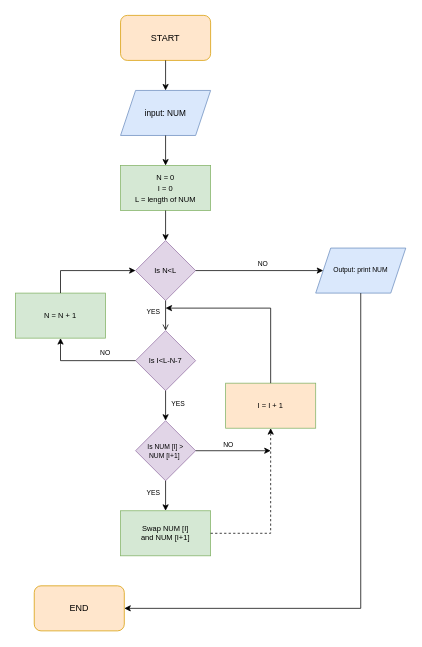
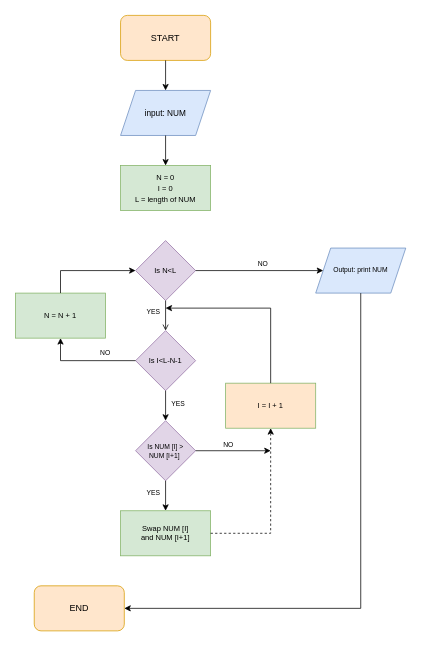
edge "N = 0 I = 0 L = length of NUM" -> "Is N<L": removed
node "Is I<L-N-7": label "Is I<L-N-7" -> "Is I<L-N-1"
